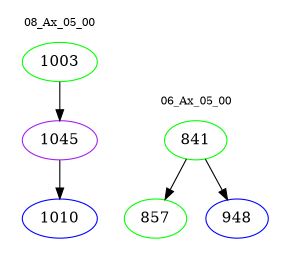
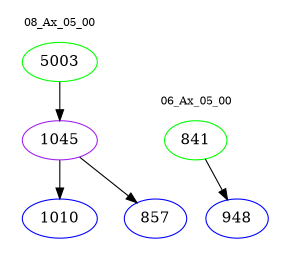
node "1003": label "1003" -> "5003"
edge "841" -> "857": now "1045" -> "857"
node "857": color green -> blue
